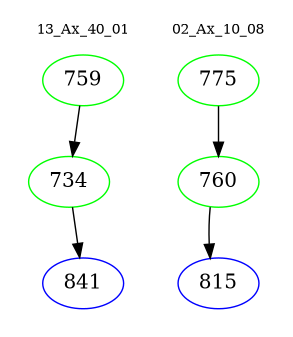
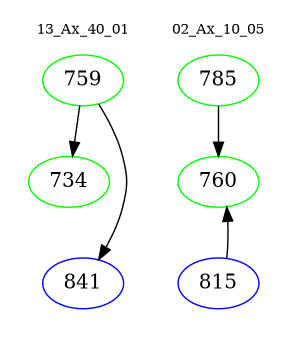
cluster "02_Ax_10_08": label "02_Ax_10_08" -> "02_Ax_10_05"
node "775": label "775" -> "785"
edge "734" -> "841": now "759" -> "841"
edge "760" -> "815": reversed
